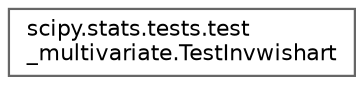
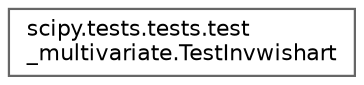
node "scipy.stats.tests.test _multivariate.TestInvwishart": label "scipy.stats.tests.test _multivariate.TestInvwishart" -> "scipy.tests.tests.test _multivariate.TestInvwishart"
